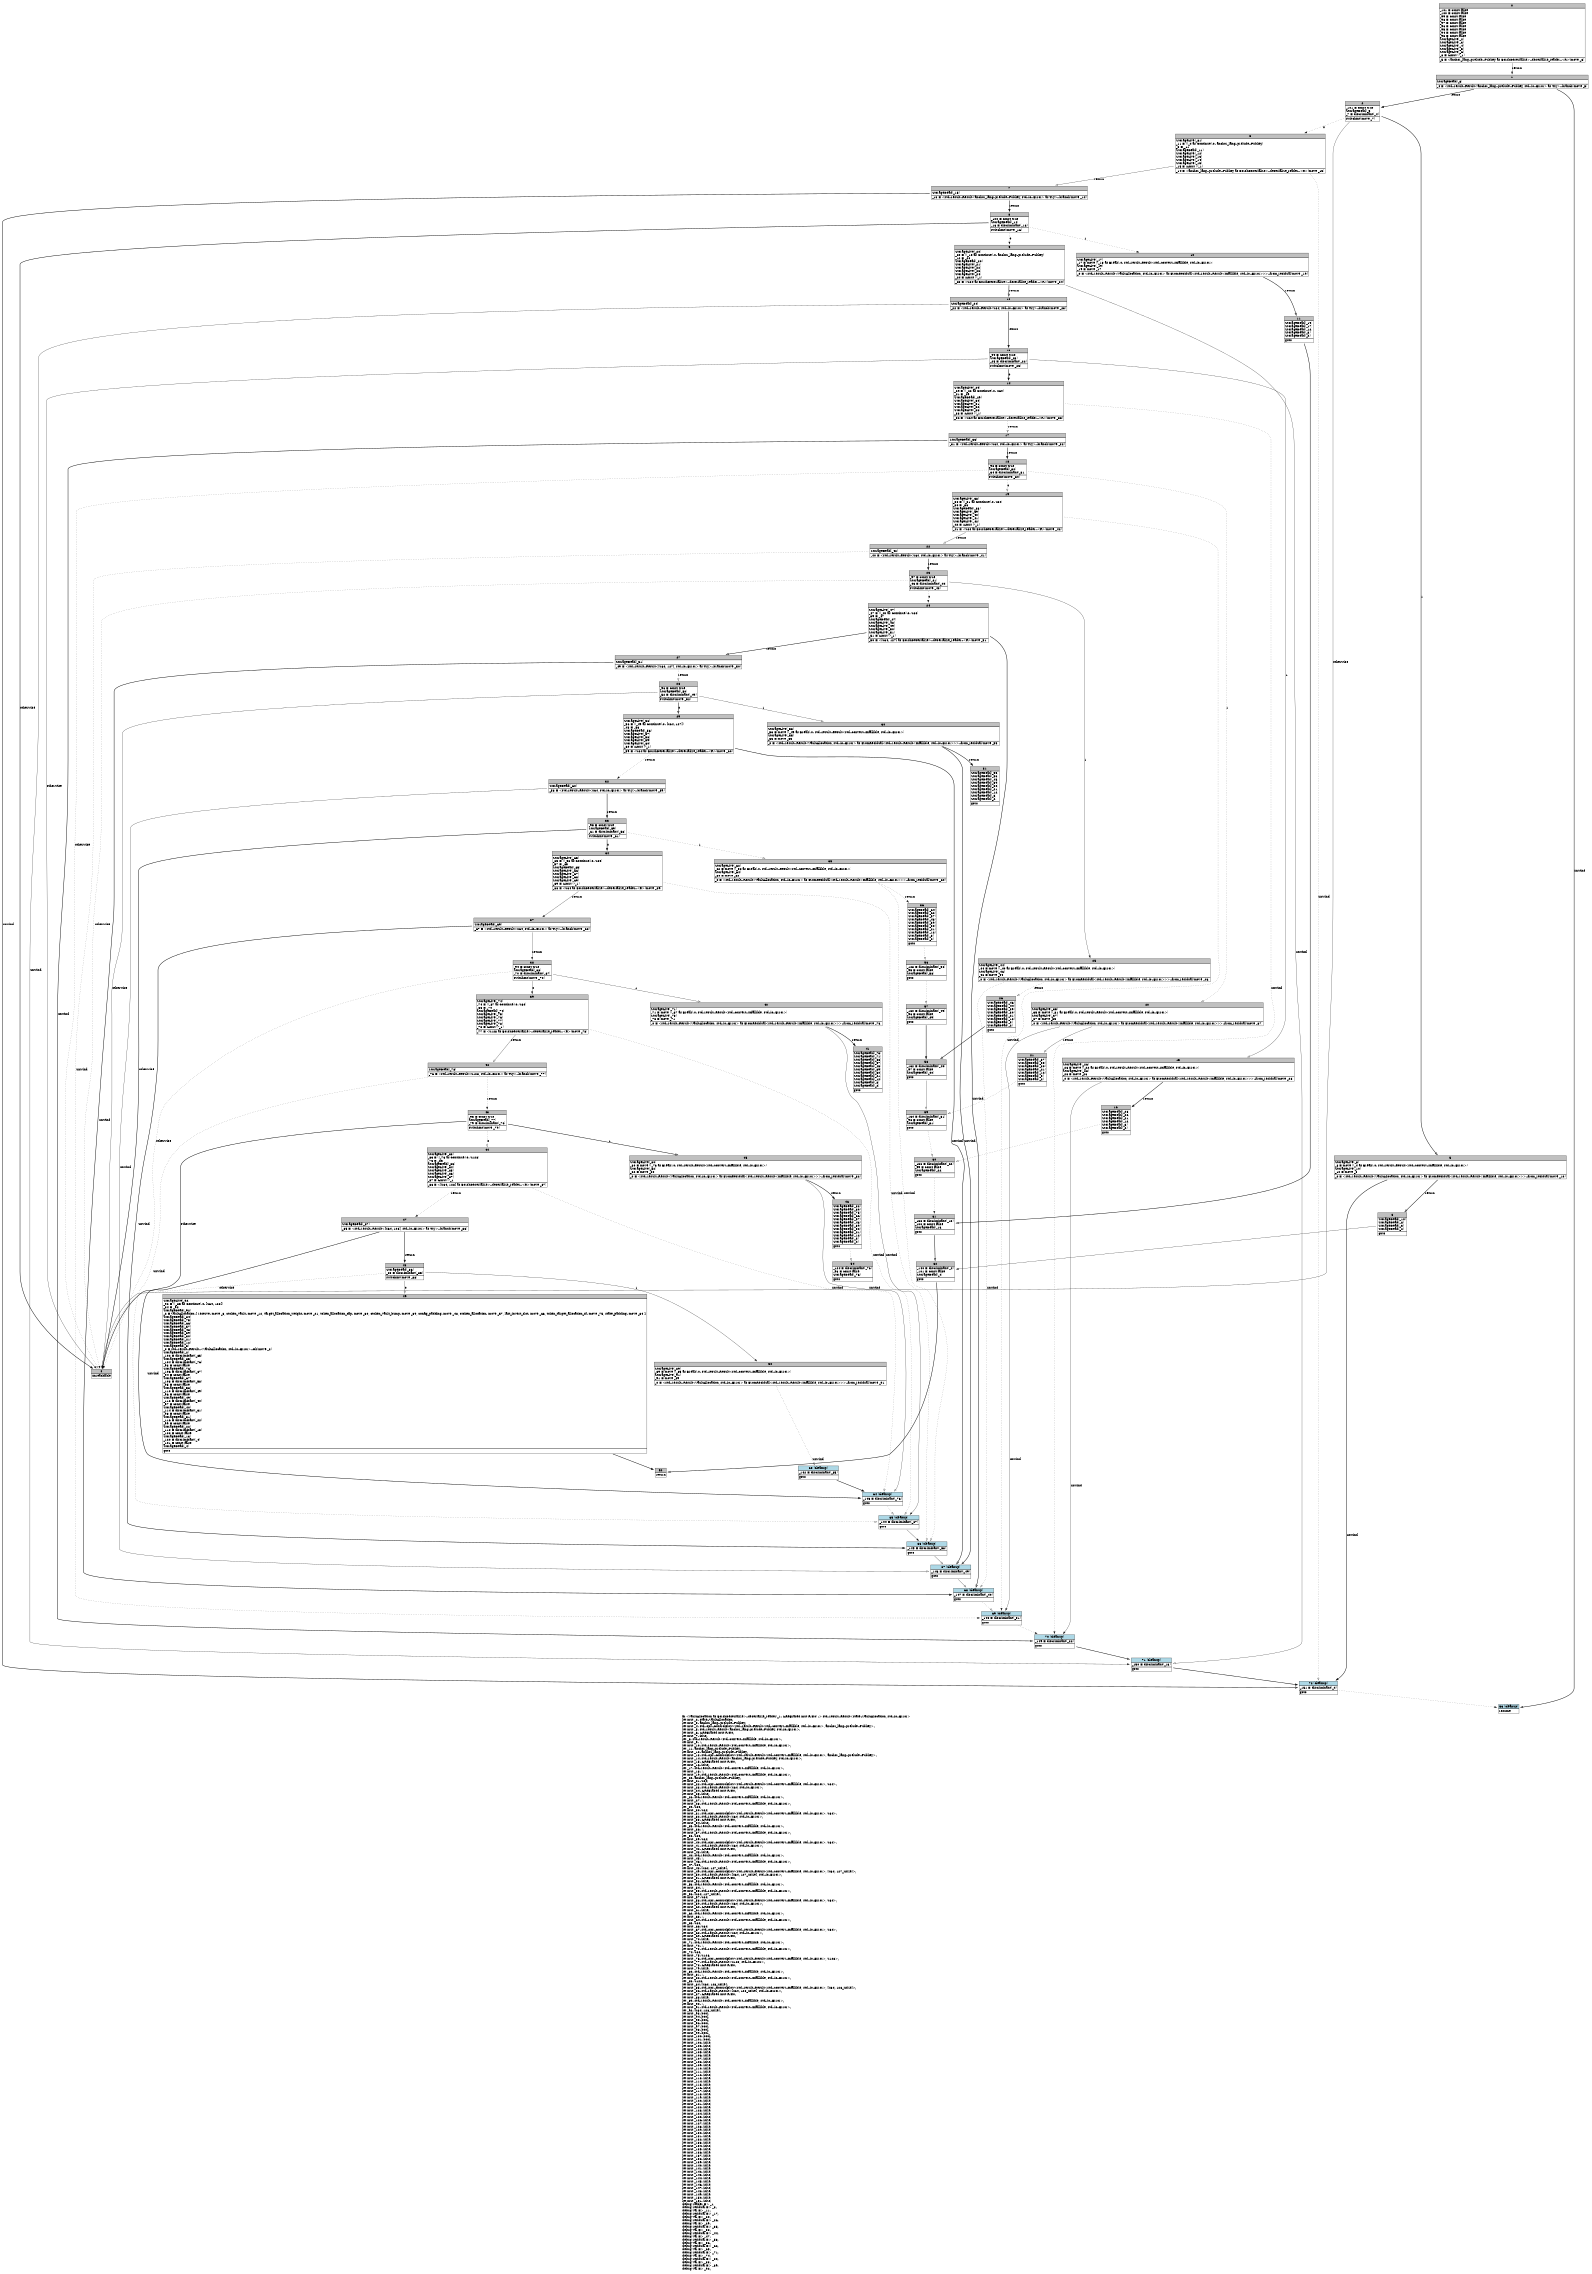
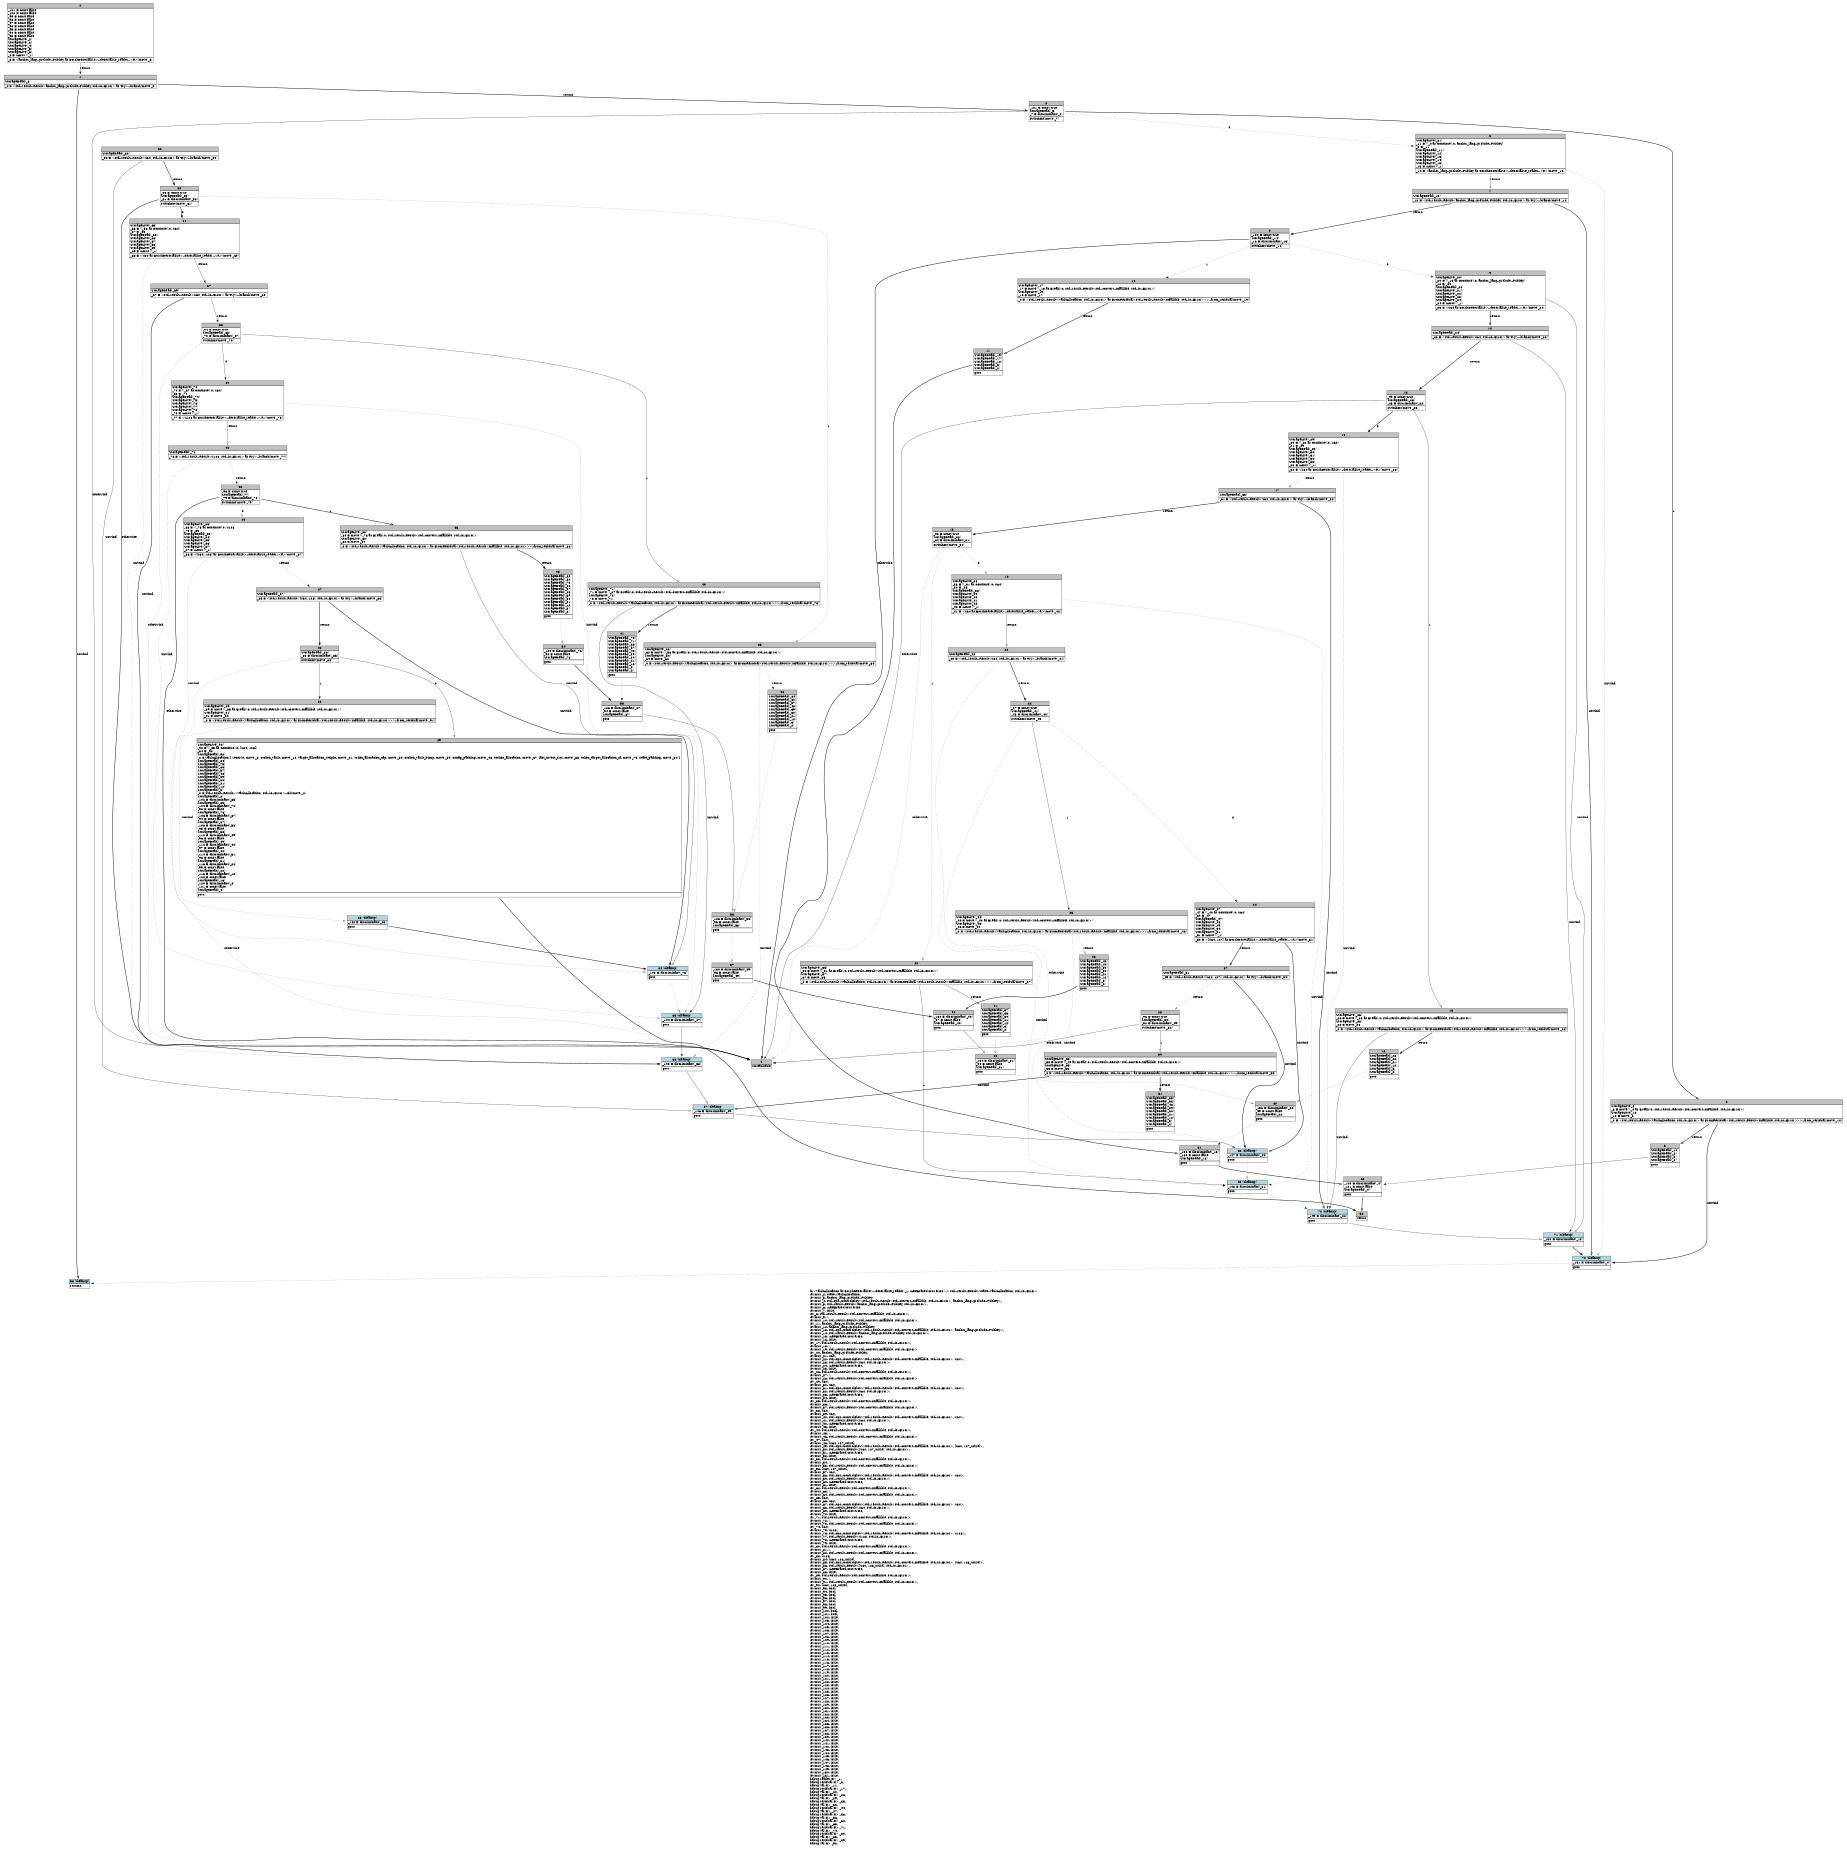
node "55": added
node "29": removed
edge "20" -> "69 (cleanup)": label "unwind" -> "1"
edge "70 (cleanup)" -> "71 (cleanup)": style bold -> solid
